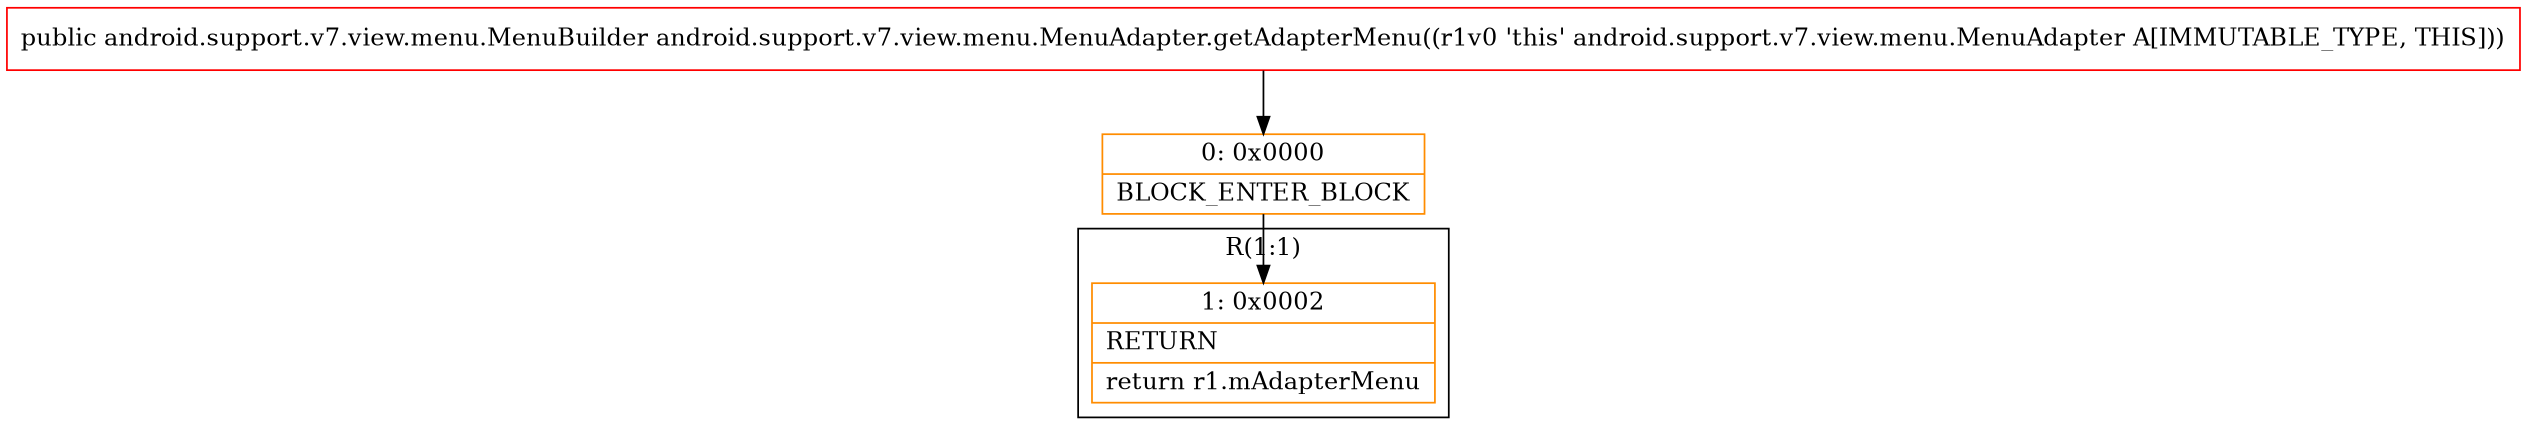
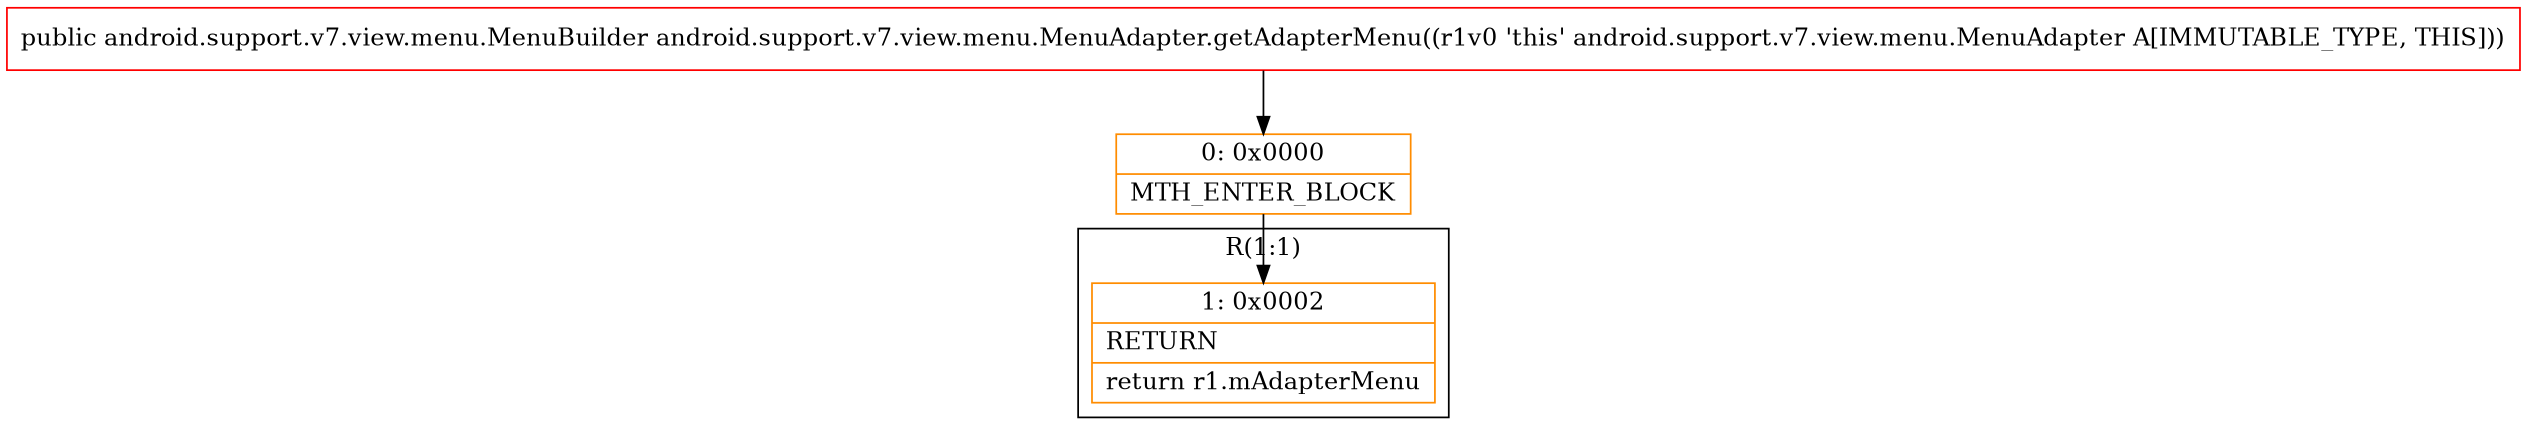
node "0: 0x0000": text "BLOCK_ENTER_BLOCK" -> "MTH_ENTER_BLOCK"
